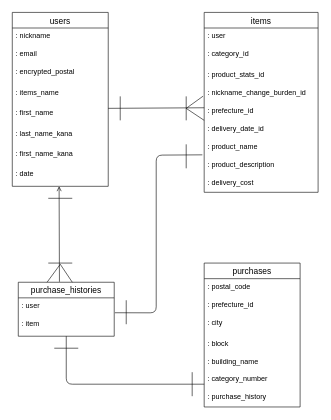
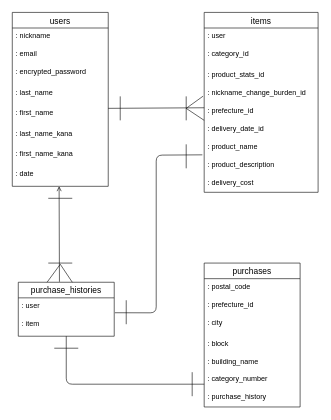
node ": encrypted_postal": label ": encrypted_postal" -> ": encrypted_password"
node ": items_name": label ": items_name" -> ": last_name"
